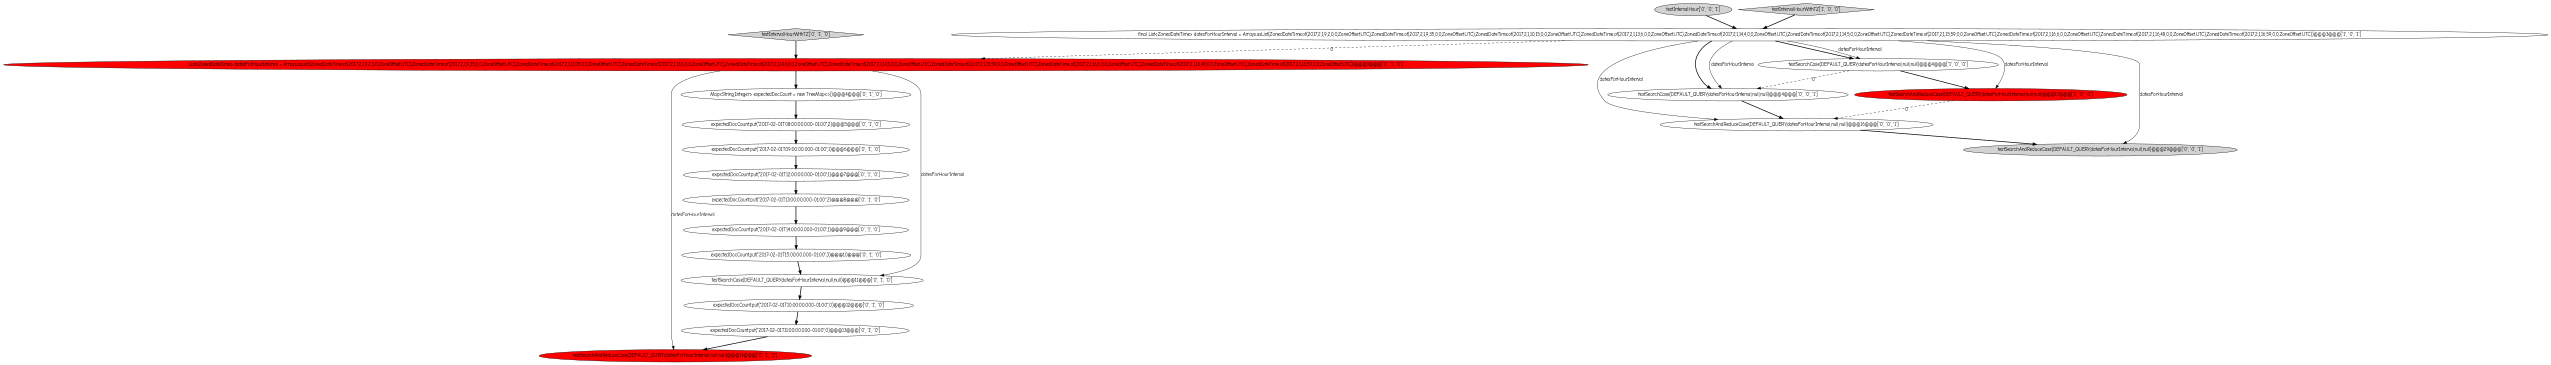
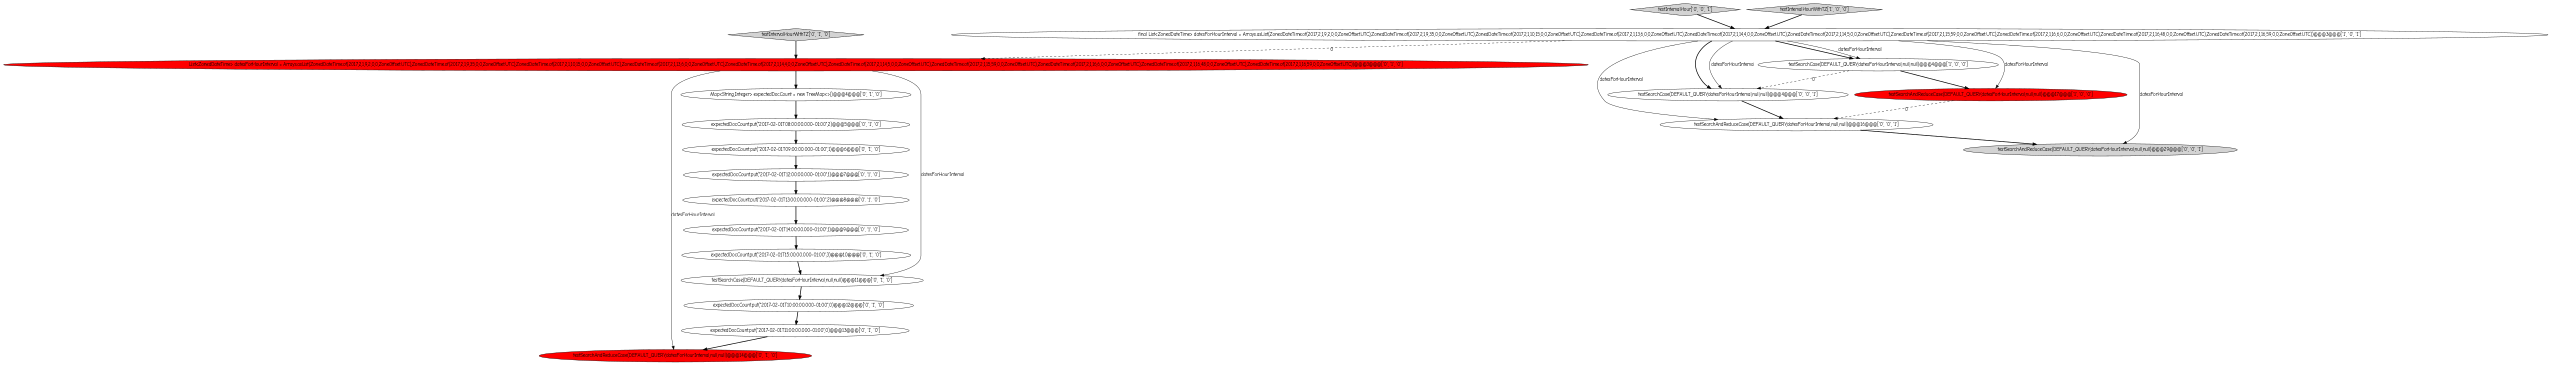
node "testIntervalHour['0', '0', '1']": shape ellipse -> diamond
